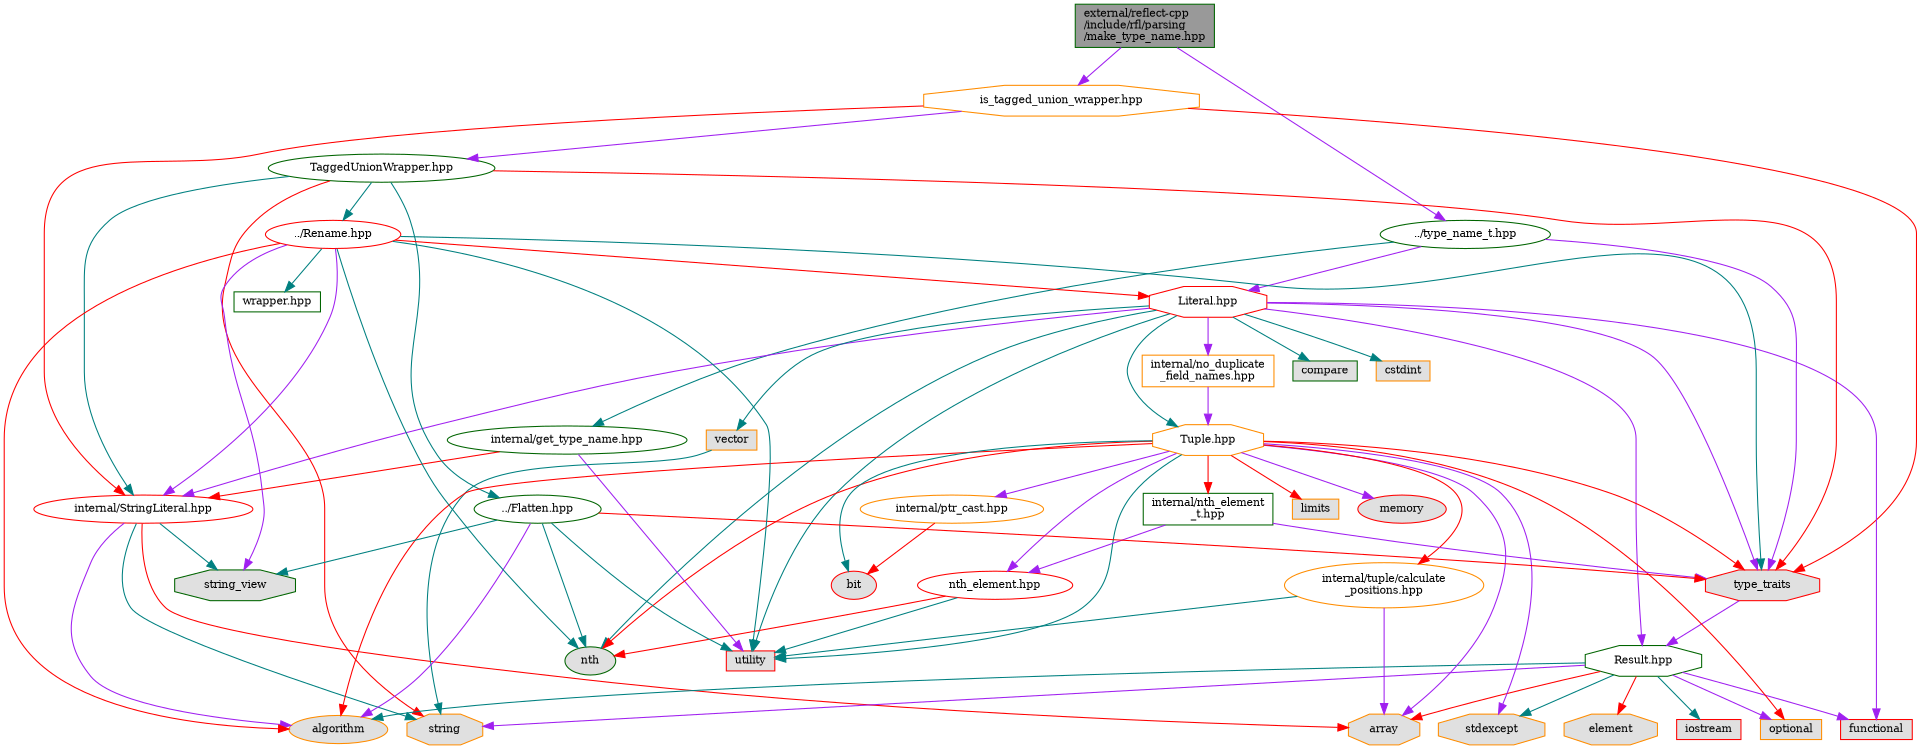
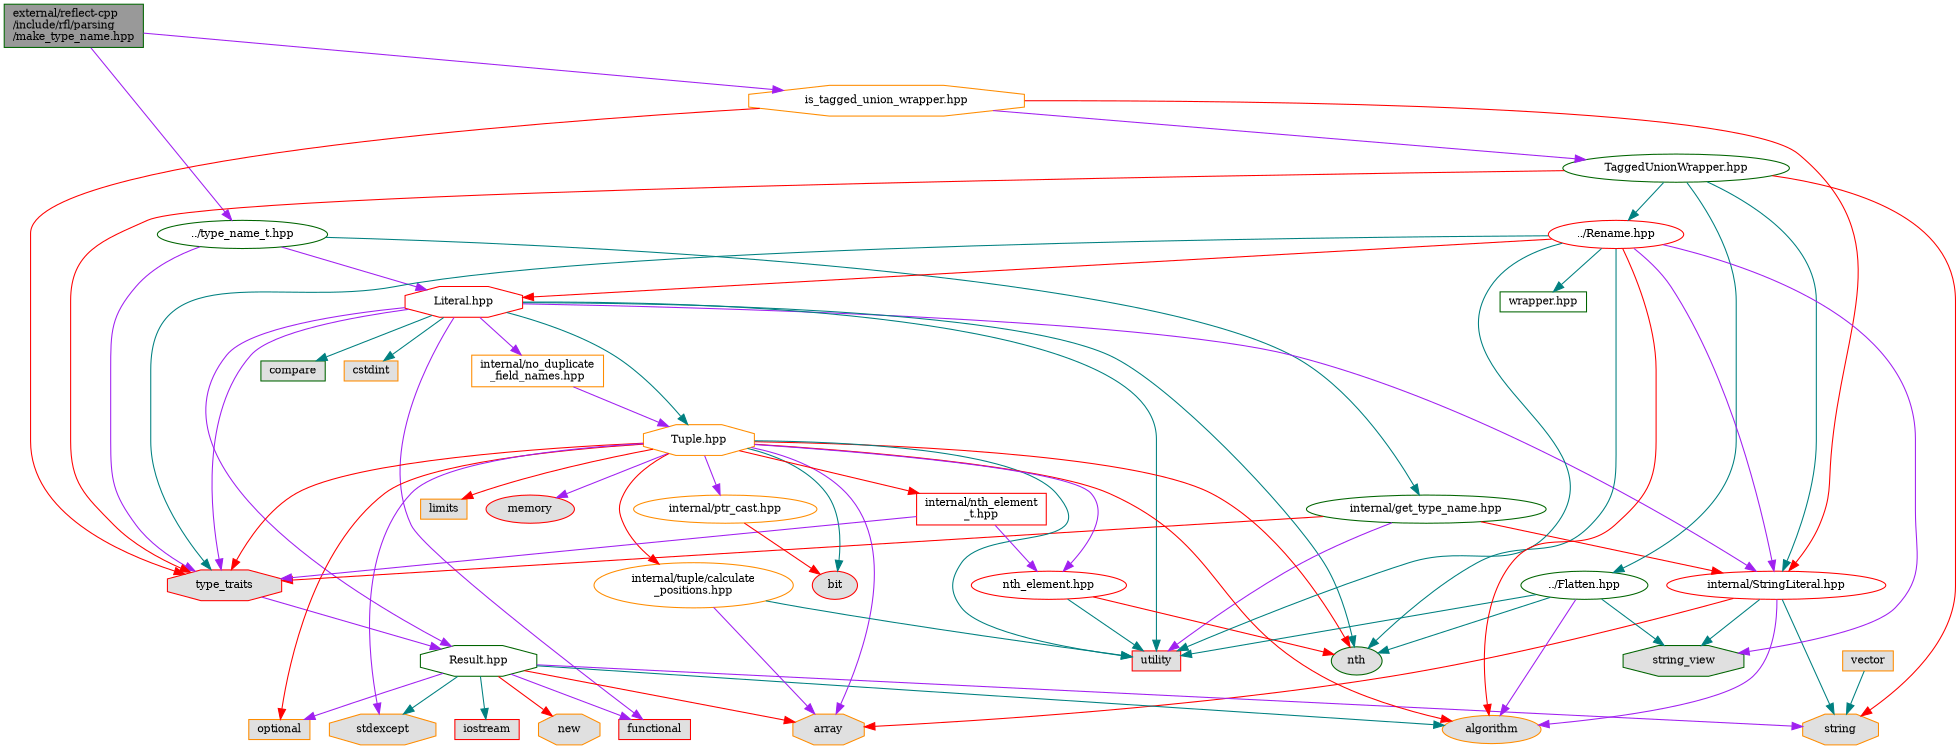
edge "Literal.hpp" -> "vector": removed
node "internal/nth_element _t.hpp": color darkgreen -> red
edge "../Flatten.hpp" -> "type_traits": now "internal/get_type_name.hpp" -> "type_traits"
node "element": label "element" -> "new"
